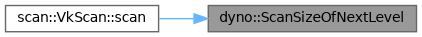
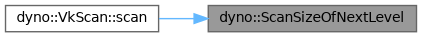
node "scan::VkScan::scan": label "scan::VkScan::scan" -> "dyno::VkScan::scan"
